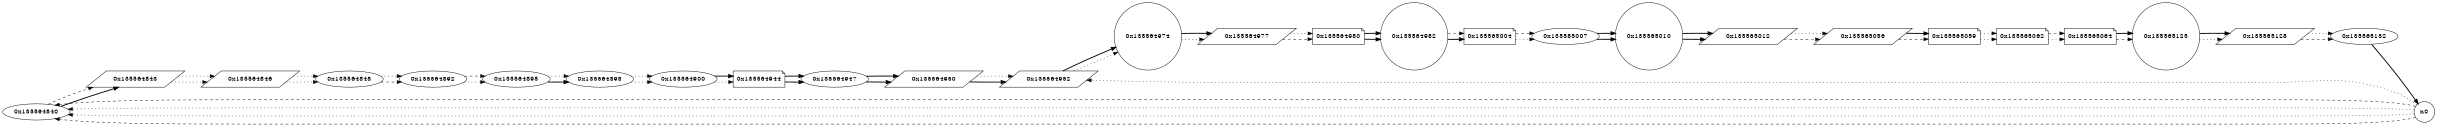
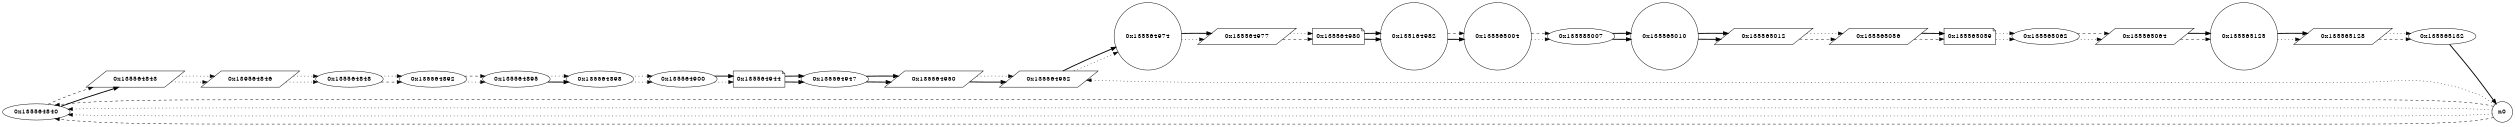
node "0x135564982": label "0x135564982" -> "0x135164982"
node "0x135565004": shape note -> circle
node "0x135565062": shape note -> ellipse
node "0x135565064": shape note -> parallelogram
node "0x135564846": label "0x135564846" -> "0x139564846"
